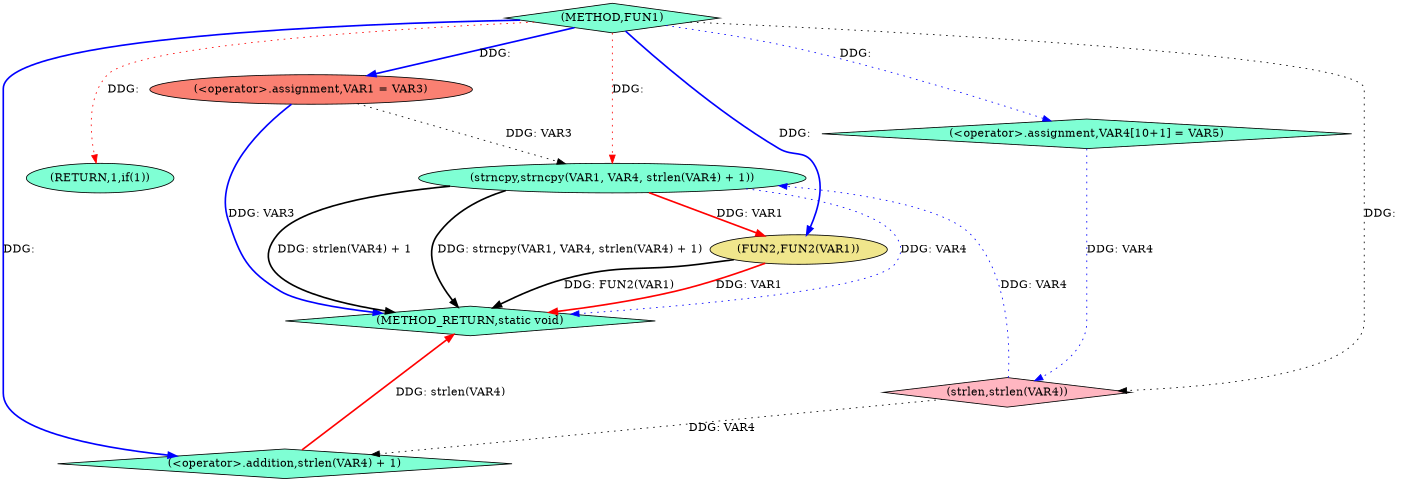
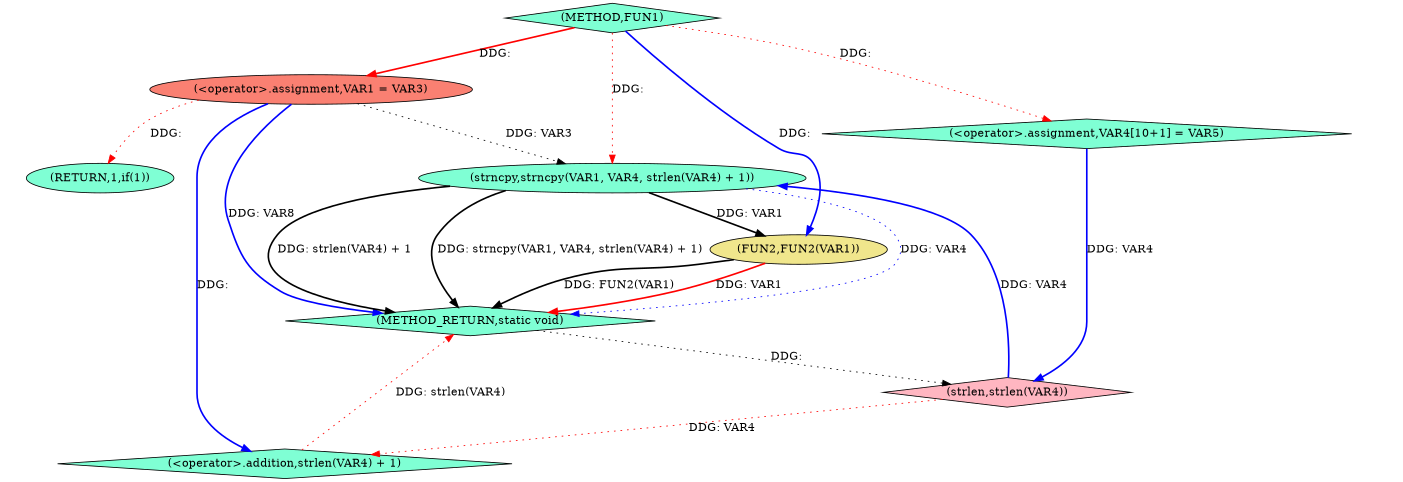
edge "(METHOD,FUN1)" -> "(RETURN,1,if(1))": now "(<operator>.assignment,VAR1 = VAR3)" -> "(RETURN,1,if(1))"
edge "(METHOD,FUN1)" -> "(<operator>.assignment,VAR1 = VAR3)": color blue -> red
edge "(METHOD,FUN1)" -> "(<operator>.assignment,VAR4[10+1] = VAR5)": color blue -> red
edge "(METHOD,FUN1)" -> "(strlen,strlen(VAR4))": now "(METHOD_RETURN,static void)" -> "(strlen,strlen(VAR4))"
edge "(METHOD,FUN1)" -> "(<operator>.addition,strlen(VAR4) + 1)": now "(<operator>.assignment,VAR1 = VAR3)" -> "(<operator>.addition,strlen(VAR4) + 1)"
edge "(strncpy,strncpy(VAR1, VAR4, strlen(VAR4) + 1))" -> "(FUN2,FUN2(VAR1))": color red -> black
edge "(<operator>.assignment,VAR1 = VAR3)" -> "(METHOD_RETURN,static void)": label "DDG: VAR3" -> "DDG: VAR8"
edge "(strlen,strlen(VAR4))" -> "(strncpy,strncpy(VAR1, VAR4, strlen(VAR4) + 1))": style dotted -> bold
edge "(<operator>.assignment,VAR4[10+1] = VAR5)" -> "(strlen,strlen(VAR4))": style dotted -> bold
edge "(<operator>.addition,strlen(VAR4) + 1)" -> "(METHOD_RETURN,static void)": style bold -> dotted
edge "(strlen,strlen(VAR4))" -> "(<operator>.addition,strlen(VAR4) + 1)": color black -> red
